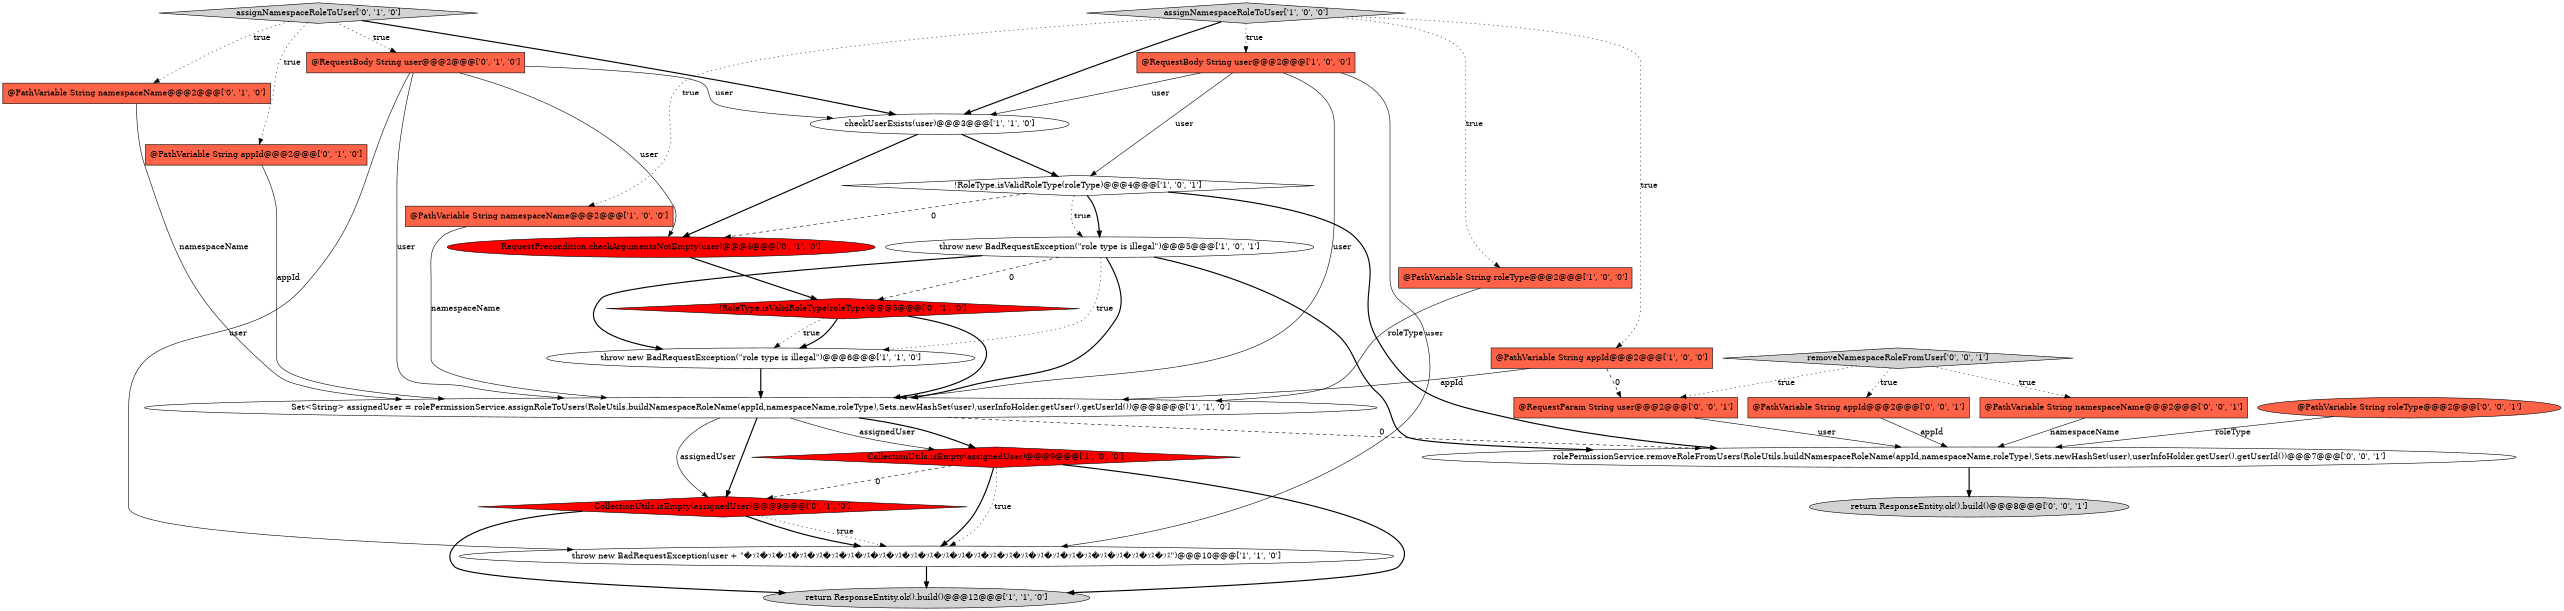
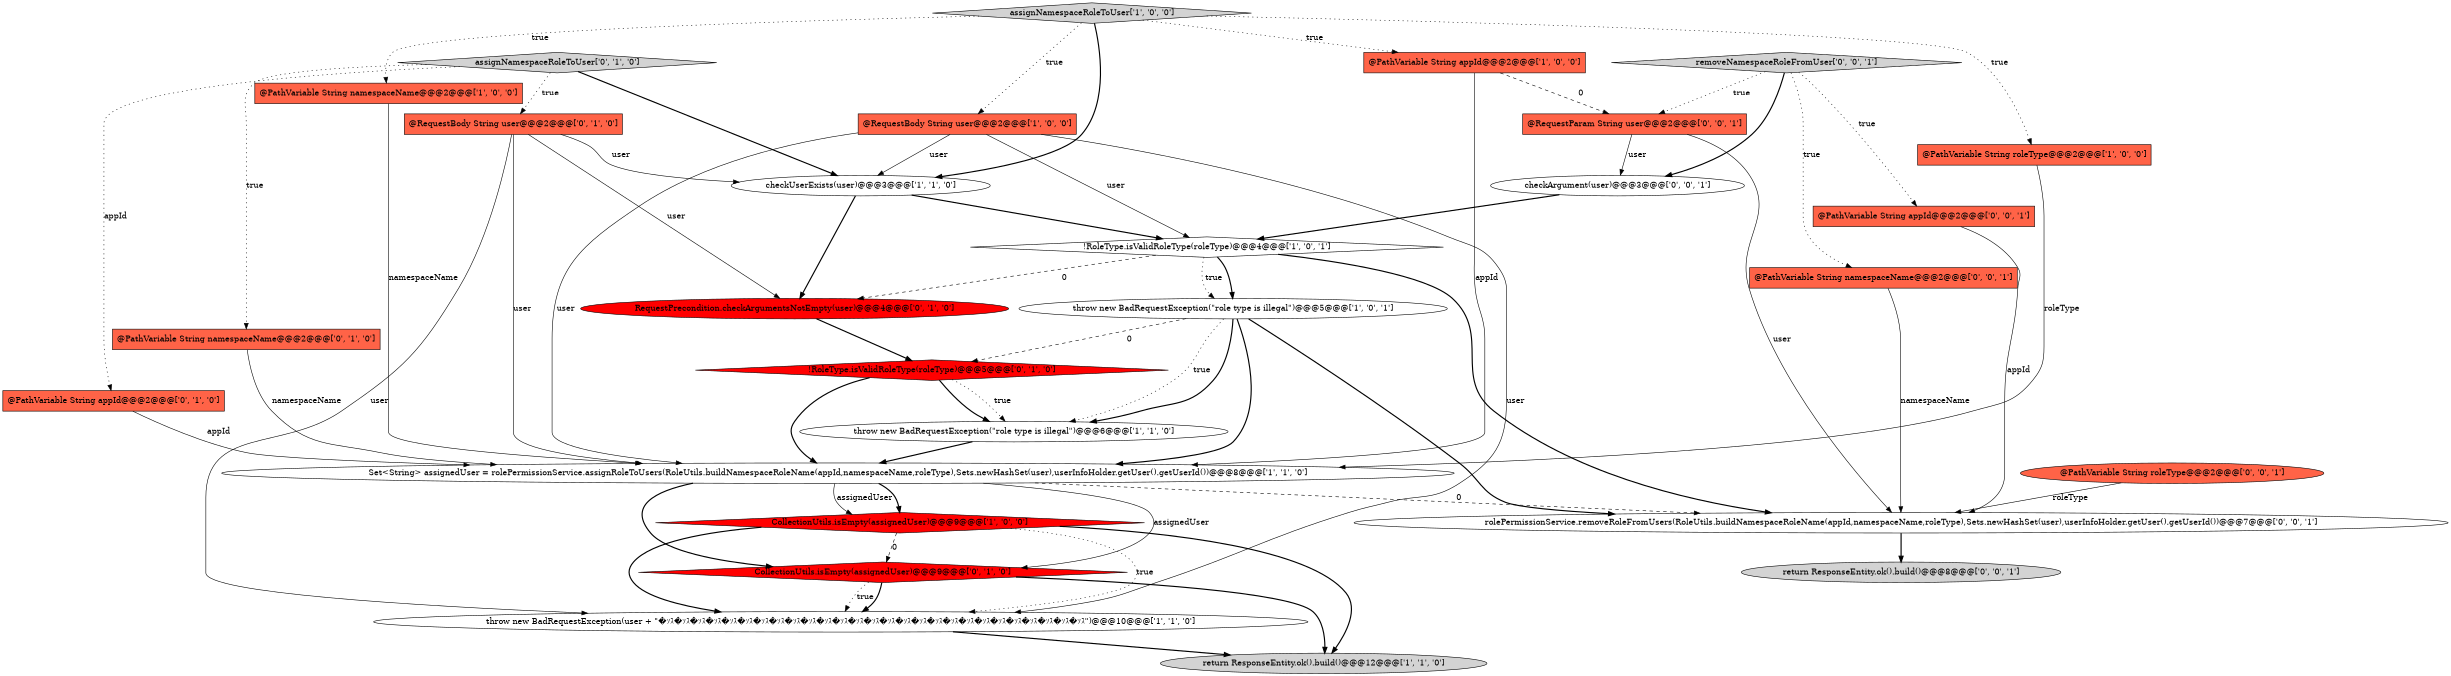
edge "assignNamespaceRoleToUser['0', '1', '0']" -> "@PathVariable String appId@@@2@@@['0', '1', '0']": label "true" -> "appId"
node "checkArgument(user)@@@3@@@['0', '0', '1']": added
